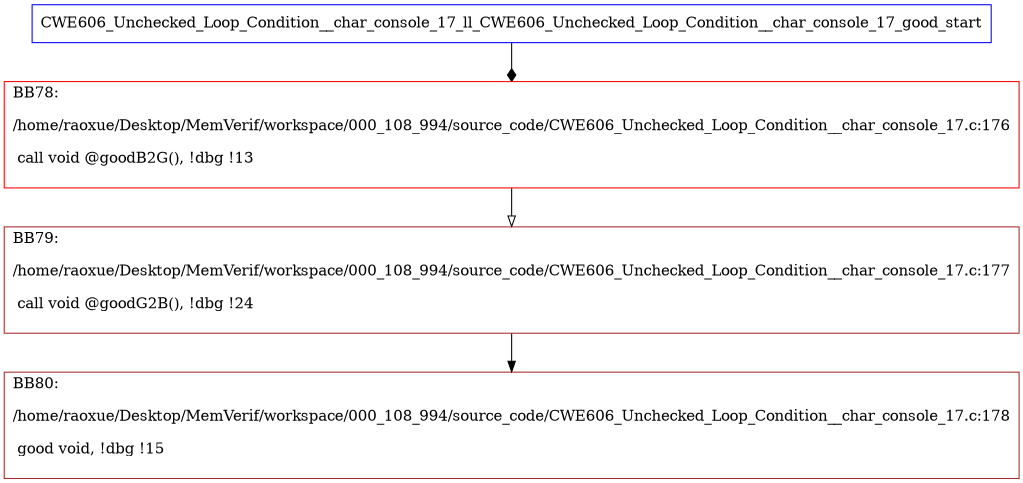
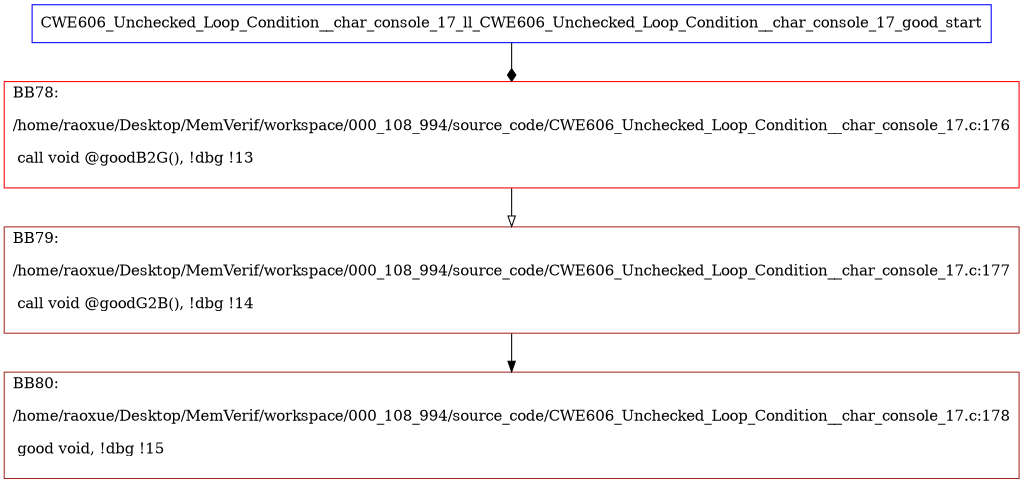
node "BB79:": text "call void @goodG2B(), !dbg !24" -> "call void @goodG2B(), !dbg !14"
